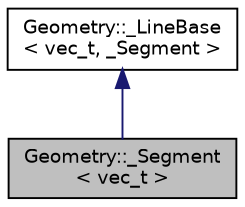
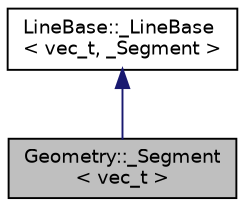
node "Geometry::_LineBase < vec_t, _Segment >": label "Geometry::_LineBase < vec_t, _Segment >" -> "LineBase::_LineBase < vec_t, _Segment >"
